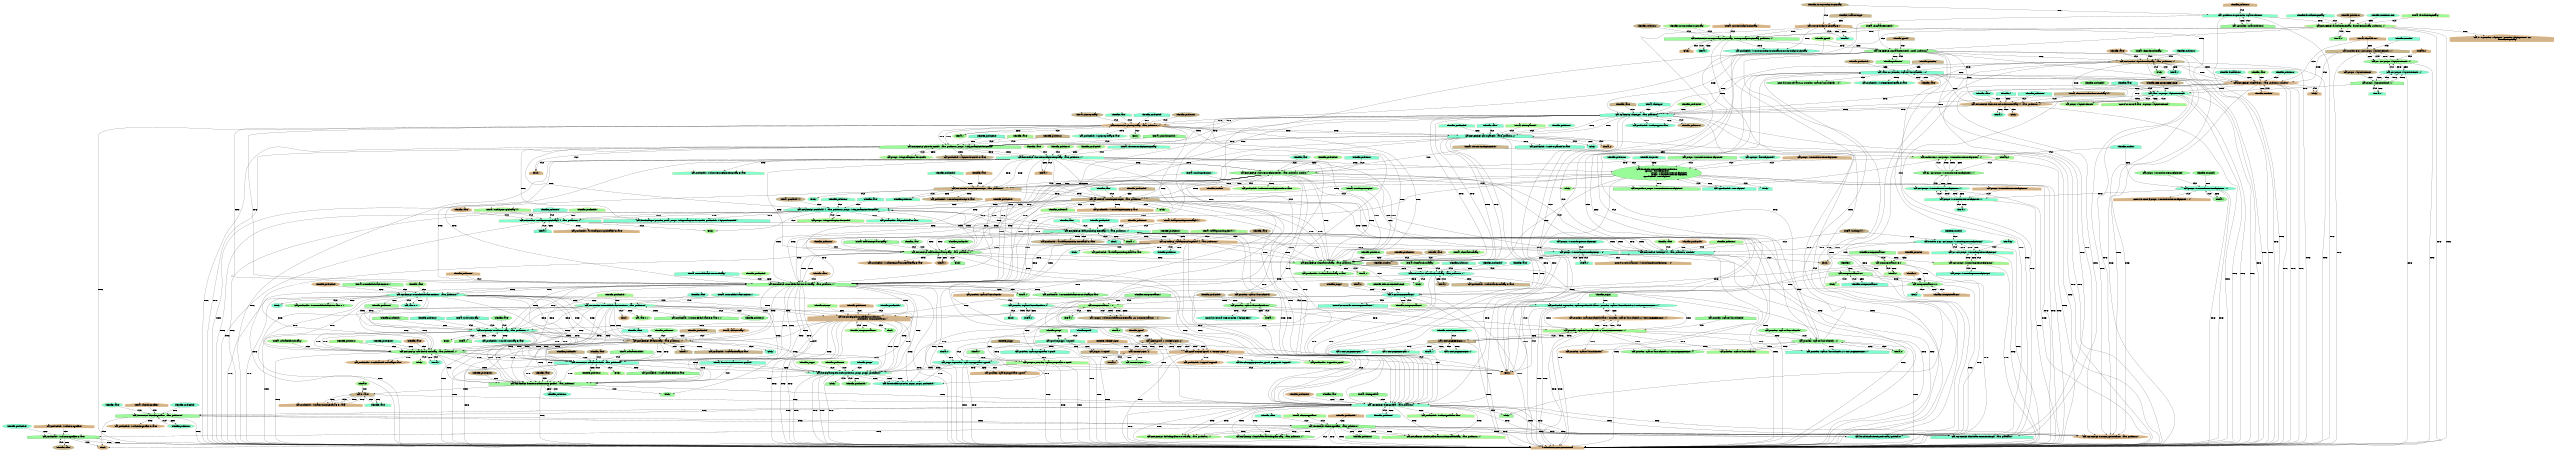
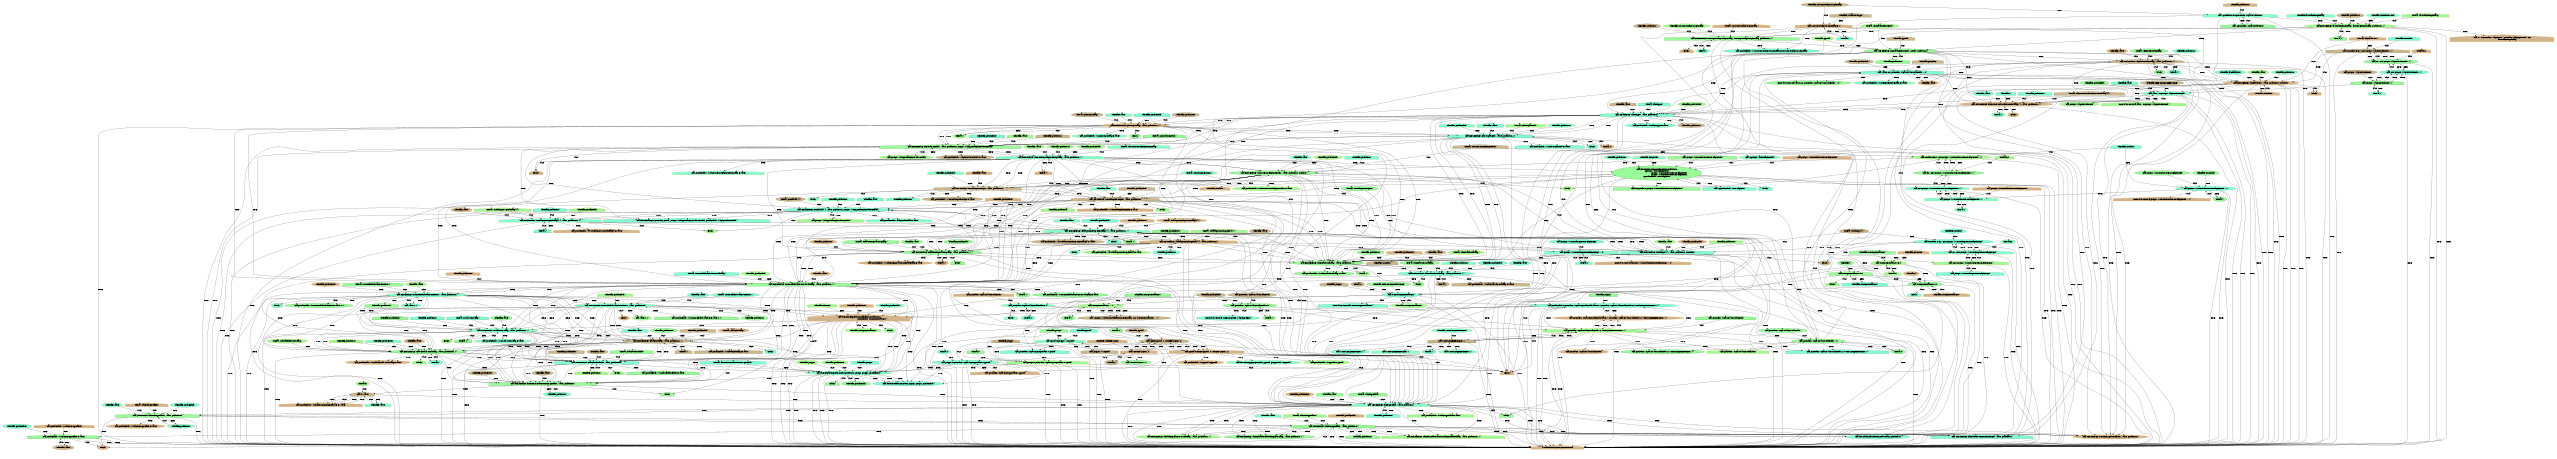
edge "(Call,ps_pps->i1_sps_id)" -> "(Call,sps_id = ps_pps->i1_sps_id)": added, label "AST:"
edge "(Call,ps_sps->i1_num_short_term_ref_pic_sets - 1)" -> "(MethodReturn,IHEVCD_ERROR_T)": removed, label "DDG:"
